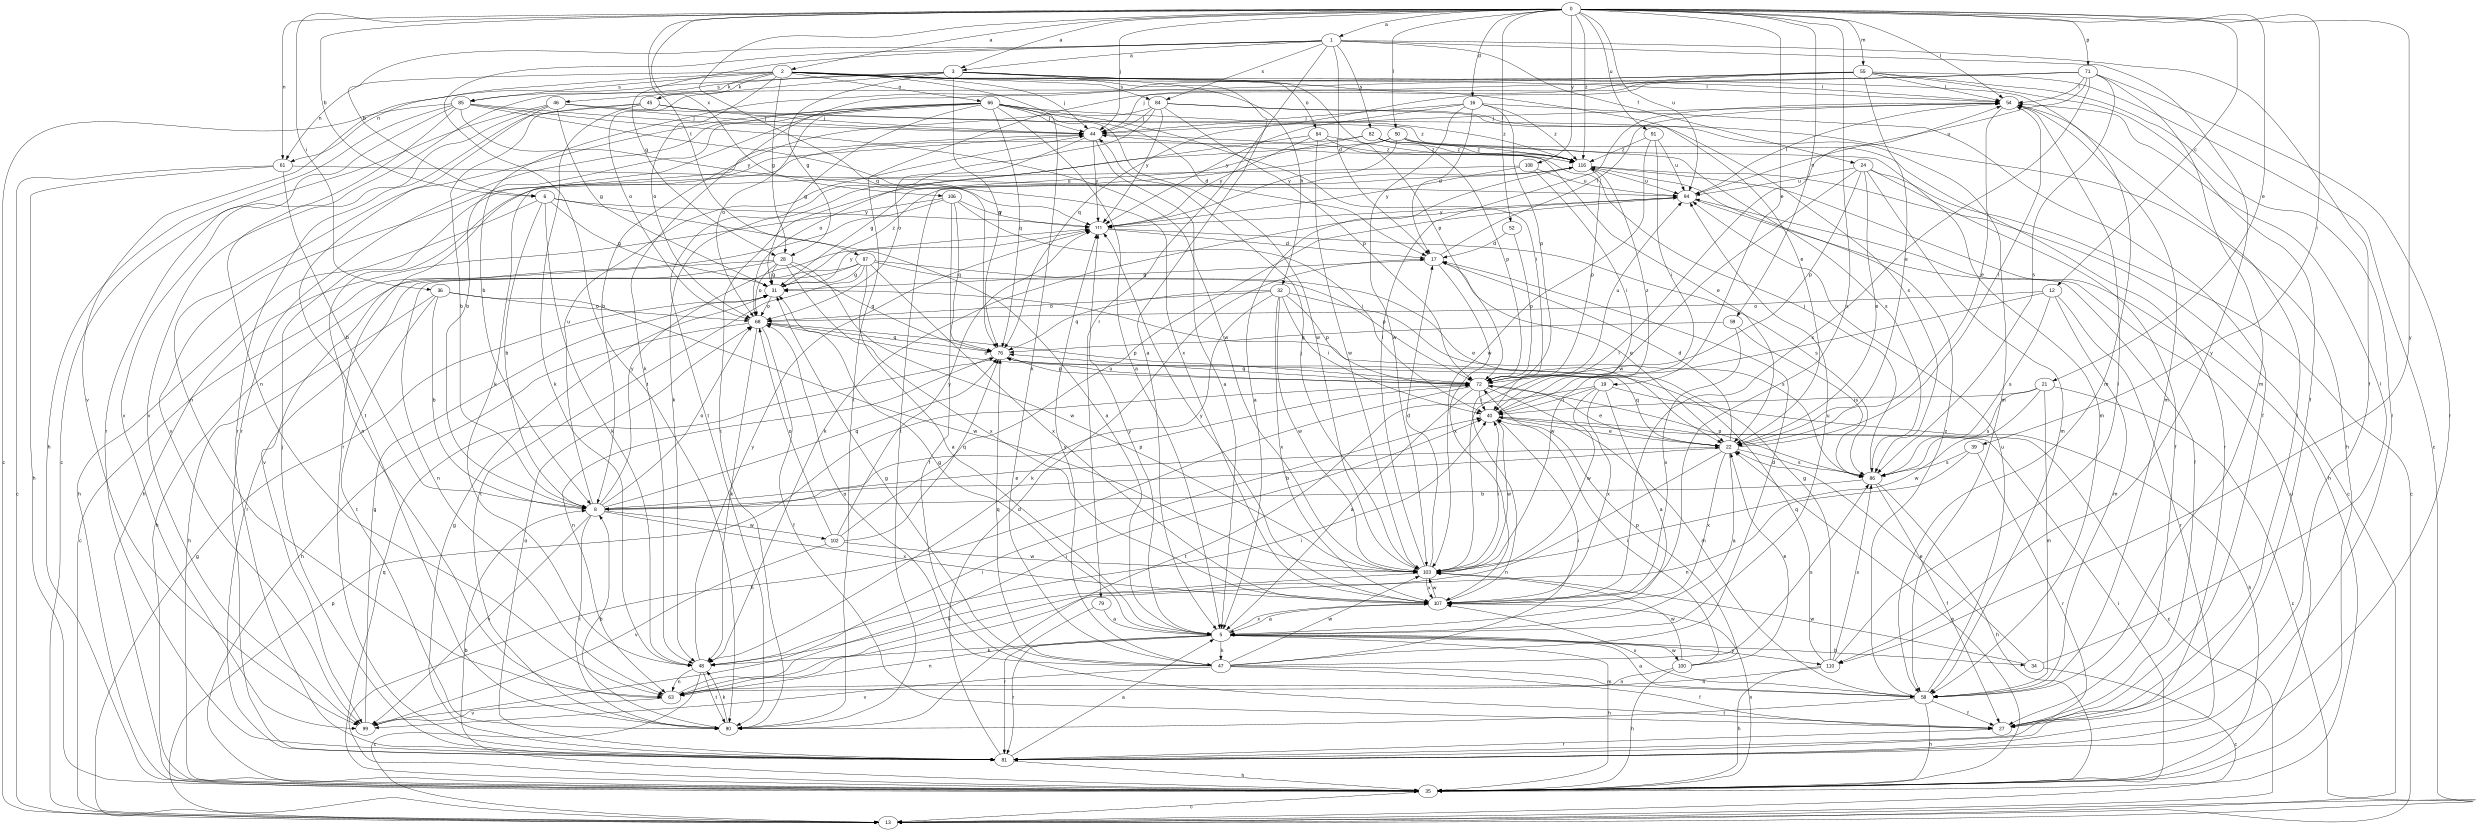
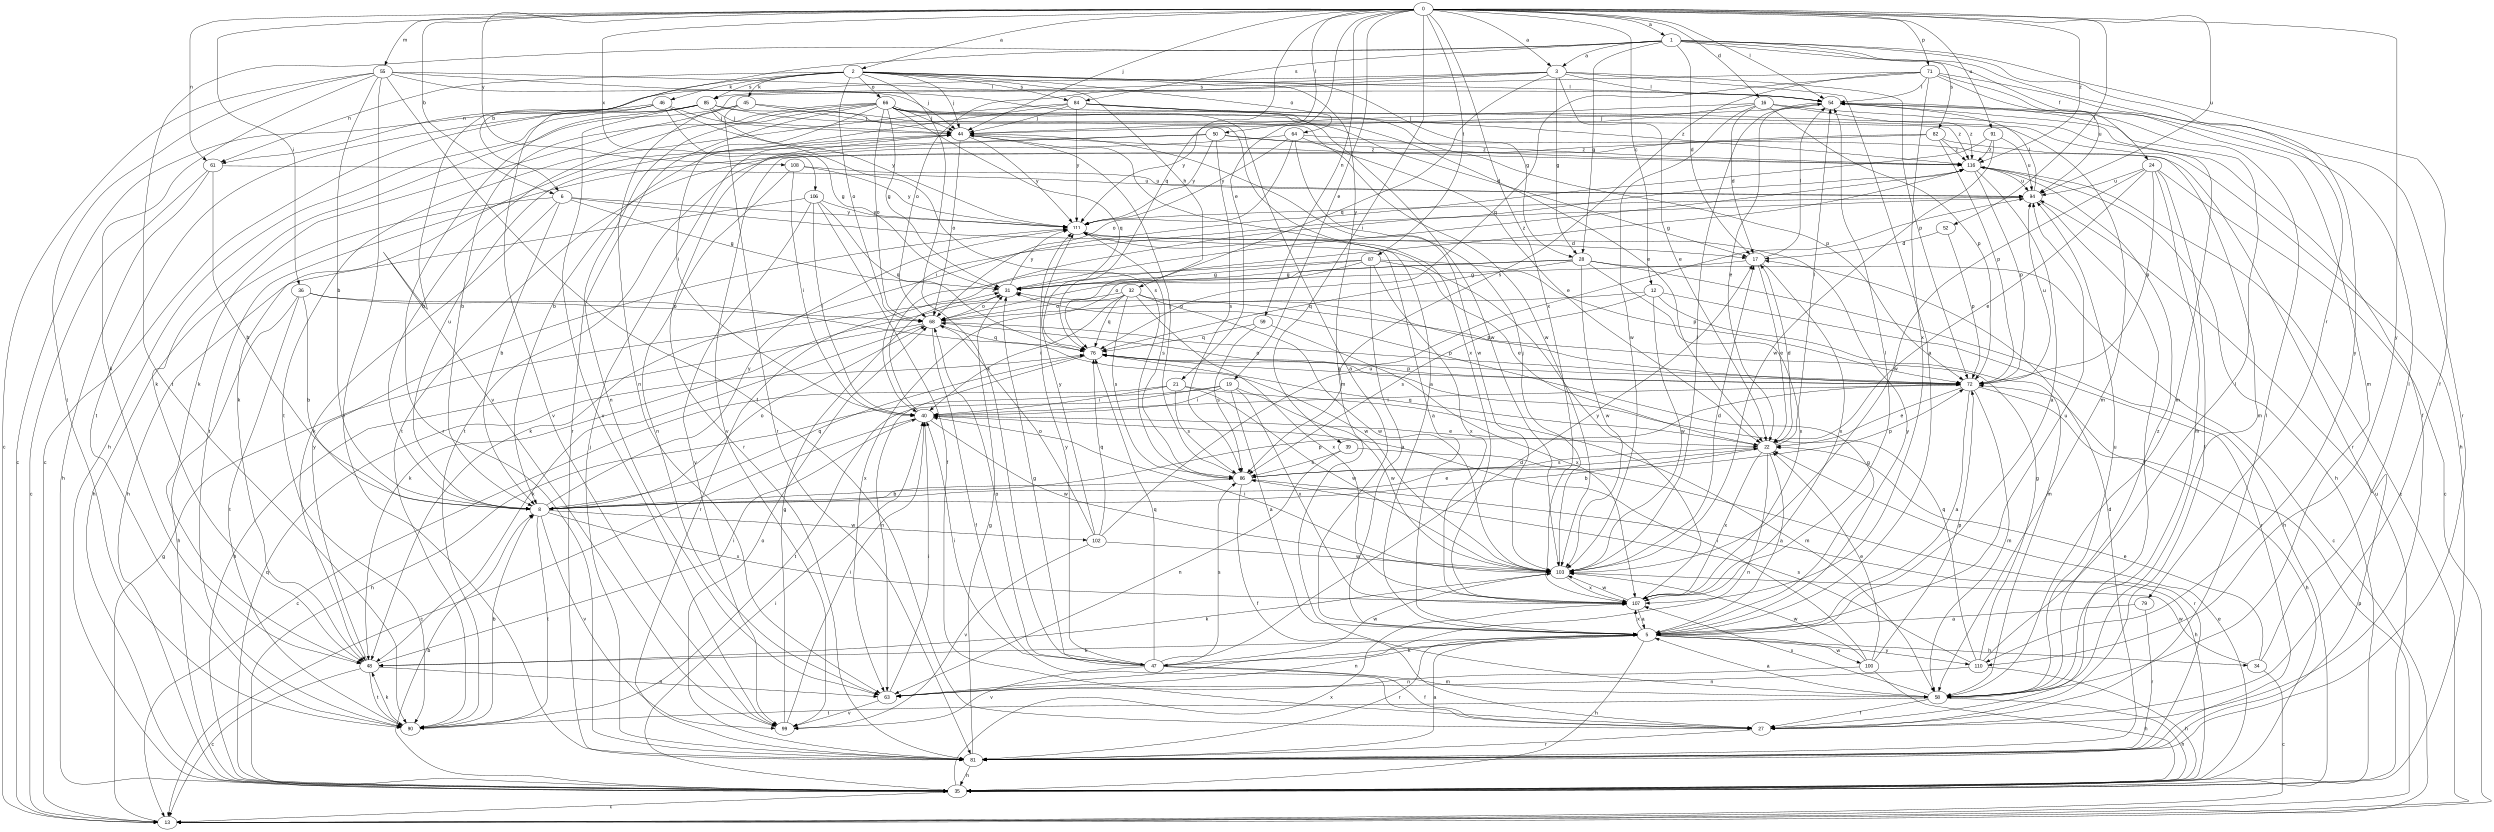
edge "87" -> "90": now "64" -> "90"
edge "87" -> "63": label "n" -> "x"
